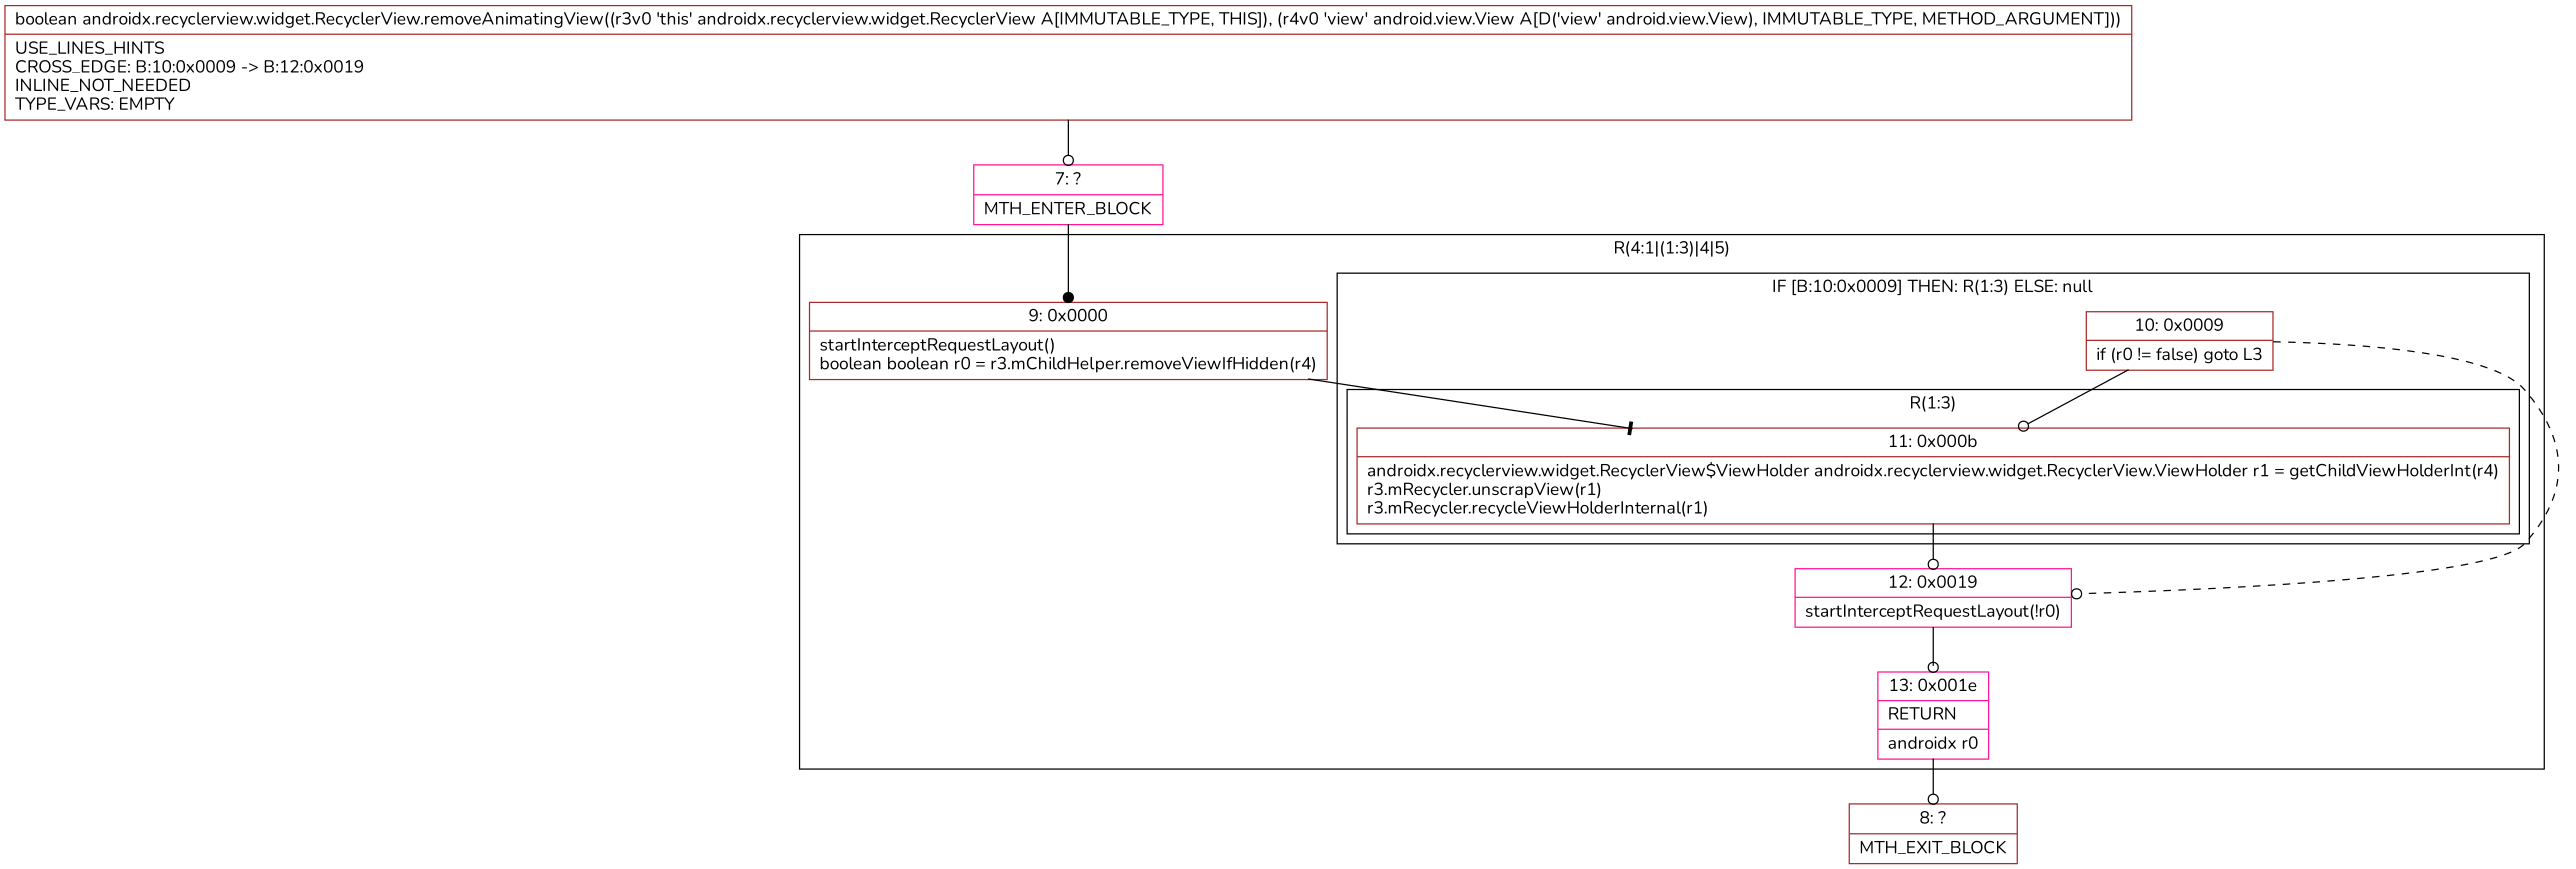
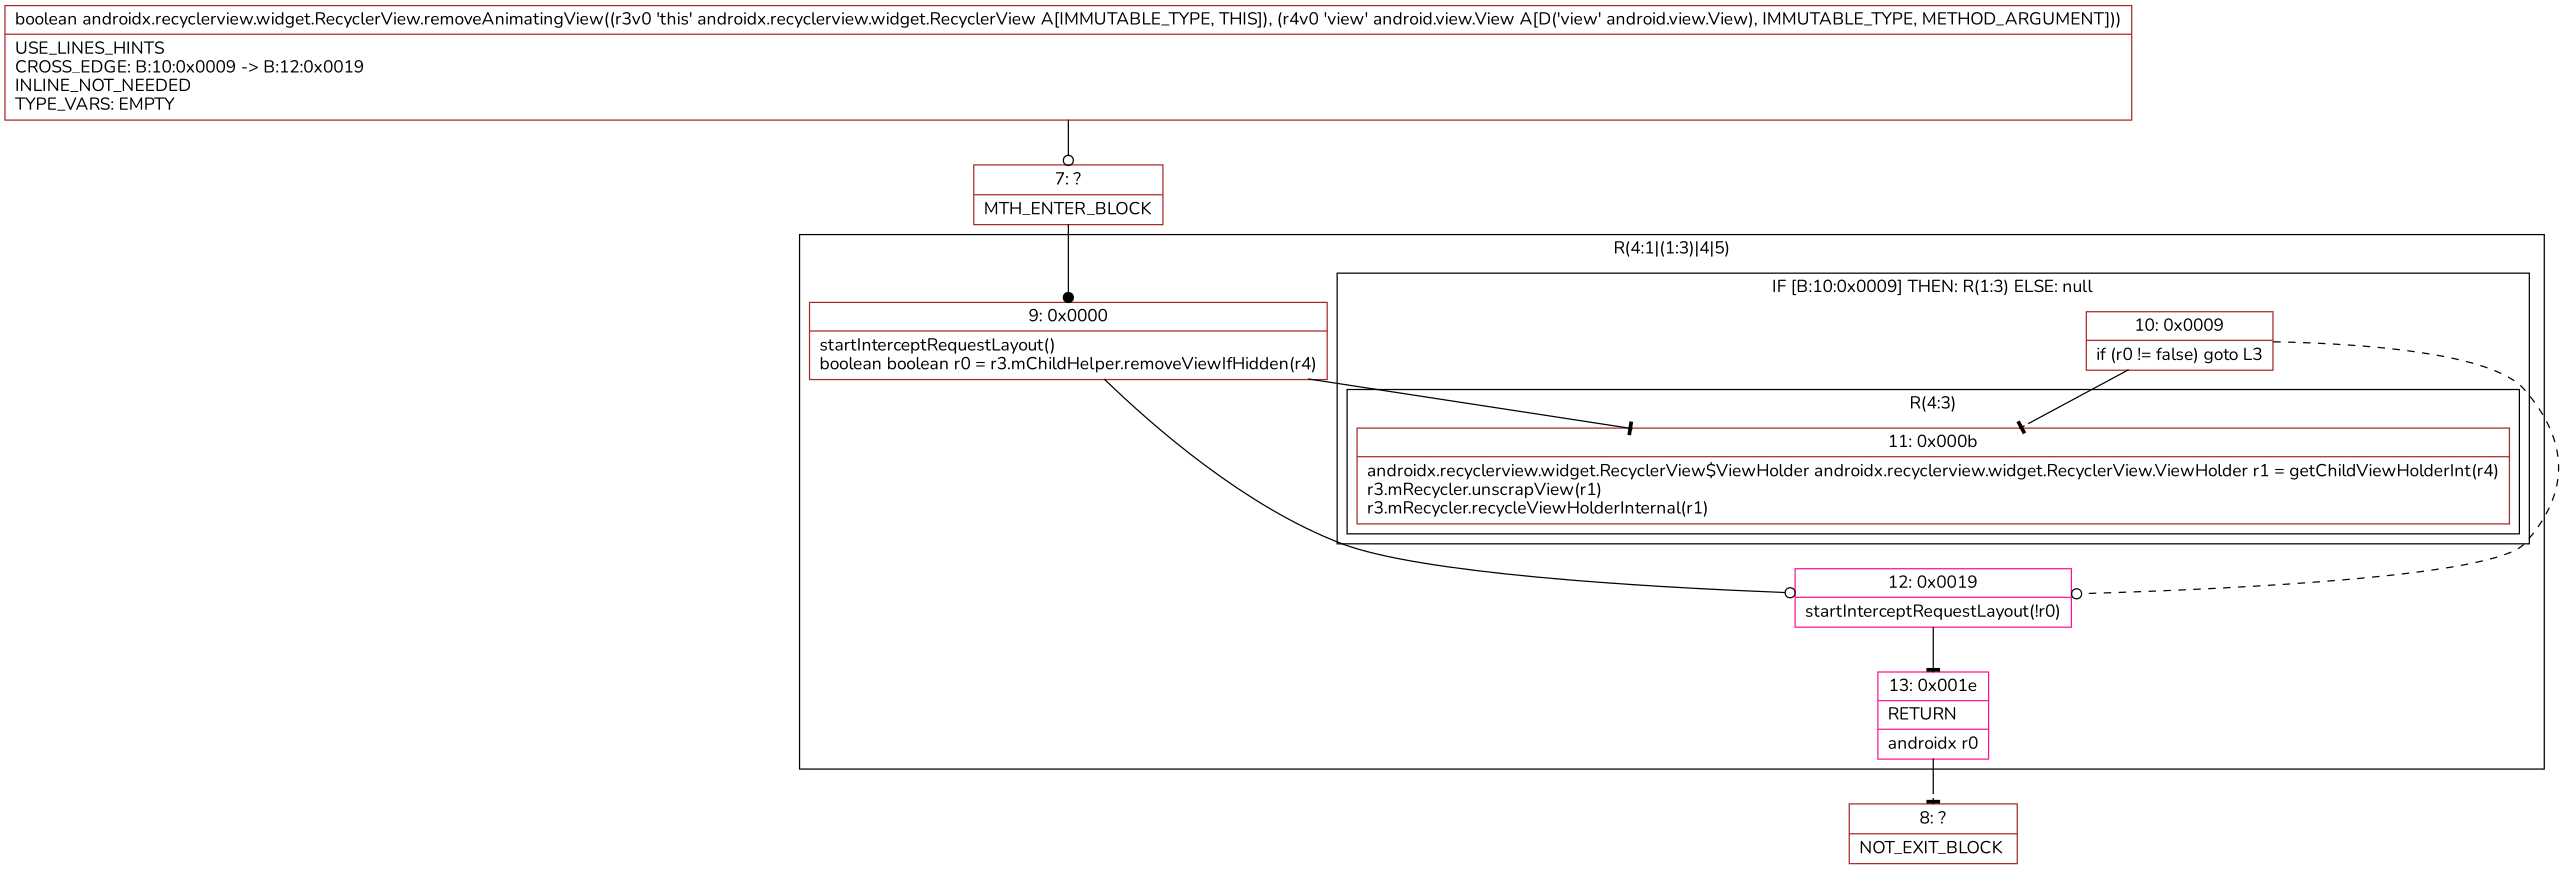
node "7: ?": color deeppink -> brown
edge "10: 0x0009" -> "11: 0x000b": arrowhead odot -> tee
cluster "R(1:3)": label "R(1:3)" -> "R(4:3)"
edge "11: 0x000b" -> "12: 0x0019": now "9: 0x0000" -> "12: 0x0019"
edge "12: 0x0019" -> "13: 0x001e": arrowhead odot -> tee
edge "13: 0x001e" -> "8: ?": arrowhead odot -> tee
node "8: ?": text "MTH_EXIT_BLOCK" -> "NOT_EXIT_BLOCK"
